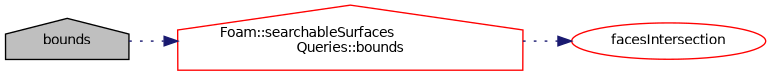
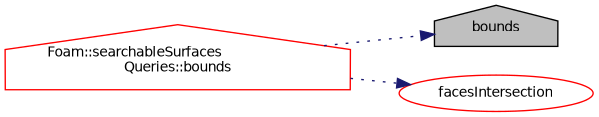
edge "bounds" -> "Foam::searchableSurfaces Queries::bounds": reversed
